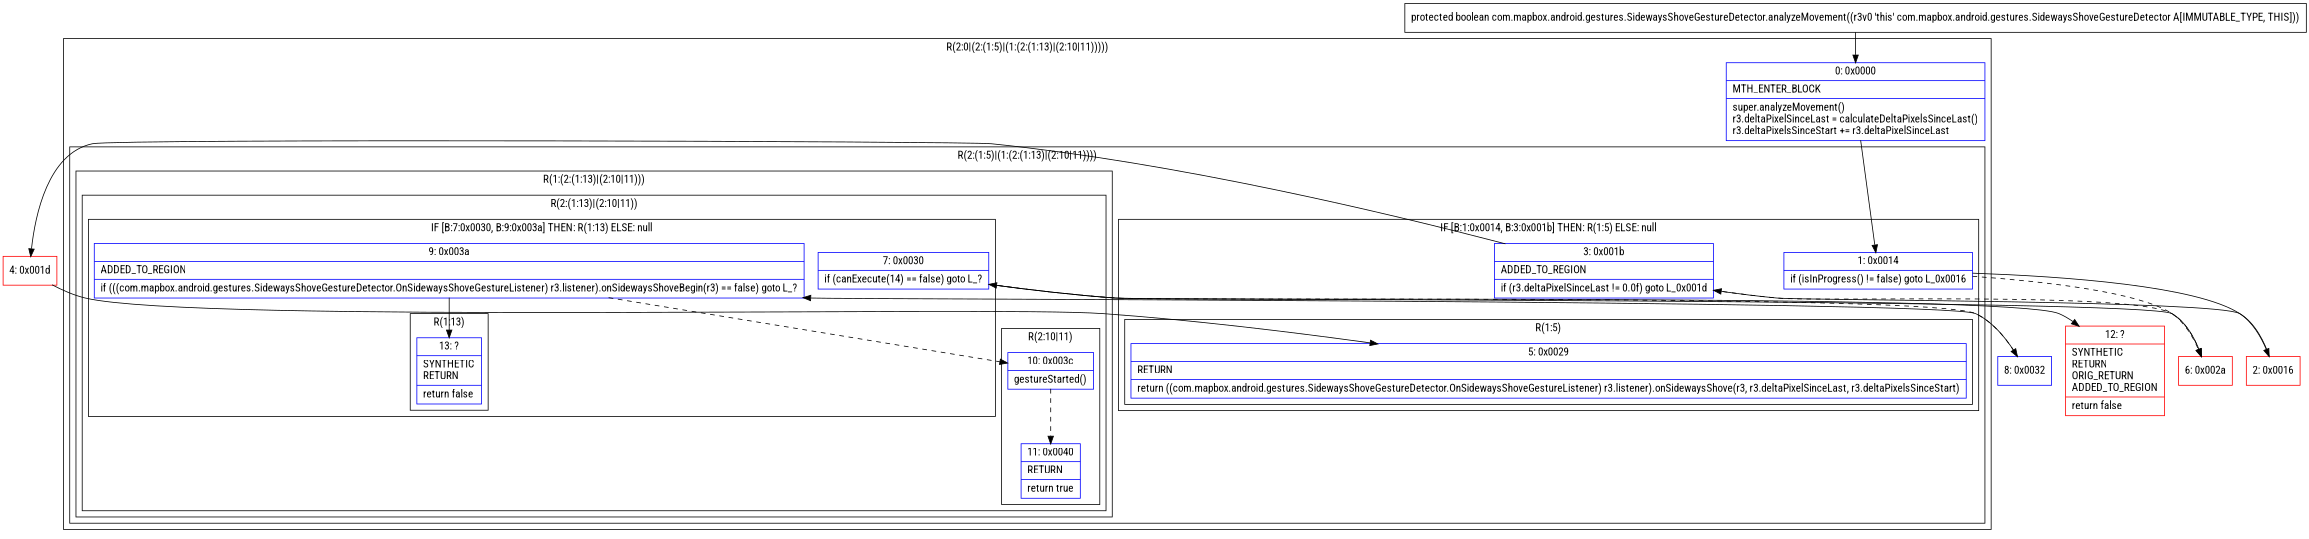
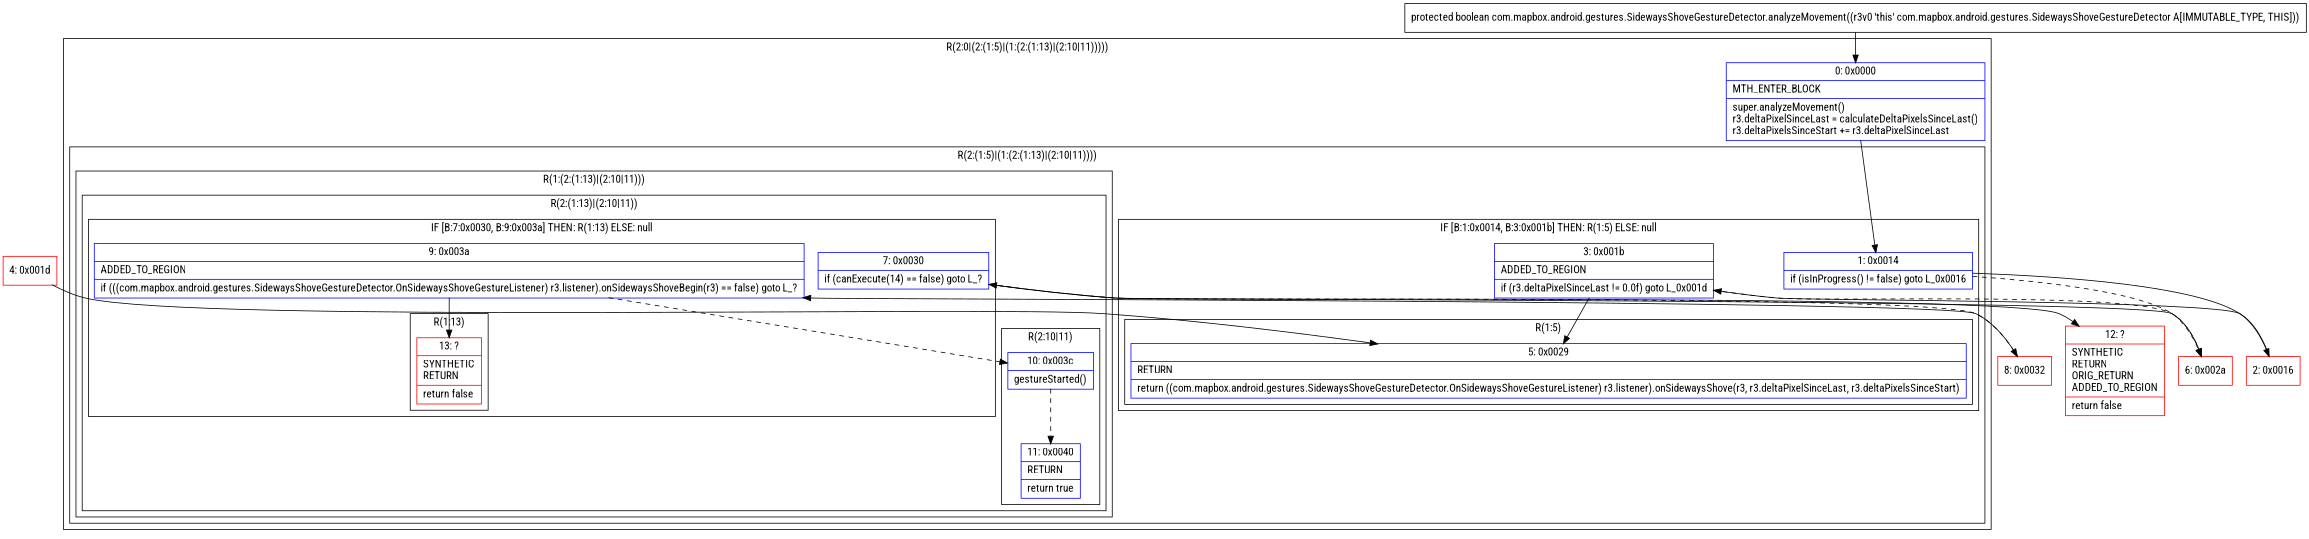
edge "3: 0x001b" -> "4: 0x001d": now "3: 0x001b" -> "5: 0x0029"
node "13: ?": color blue -> red
node "8: 0x0032": color blue -> red
